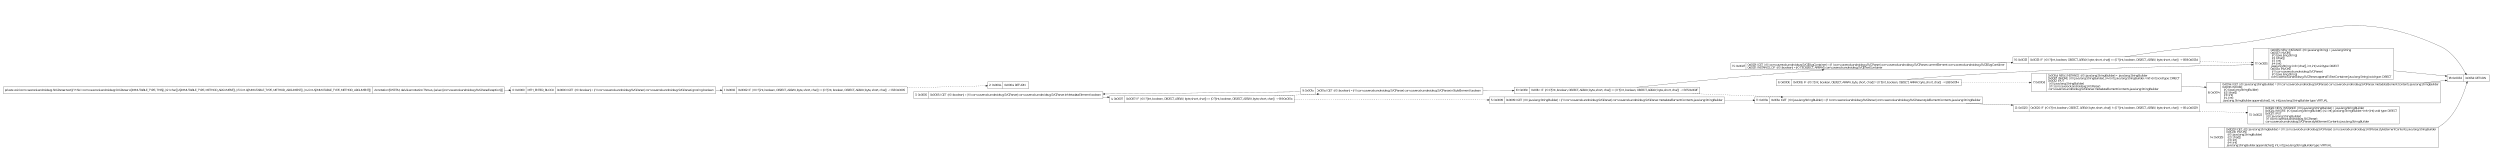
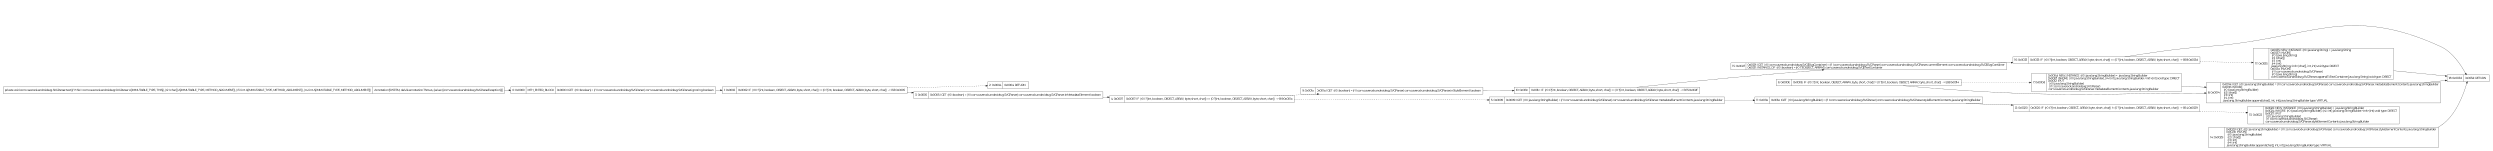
edge "6: 0x000b" -> "17: 0x0035": now "6: 0x000b" -> "8: 0x0014"
edge "9: 0x001a" -> "3: 0x0005": now "1: 0x0002" -> "3: 0x0005"
edge "10: 0x001c" -> "11: 0x001e": removed
